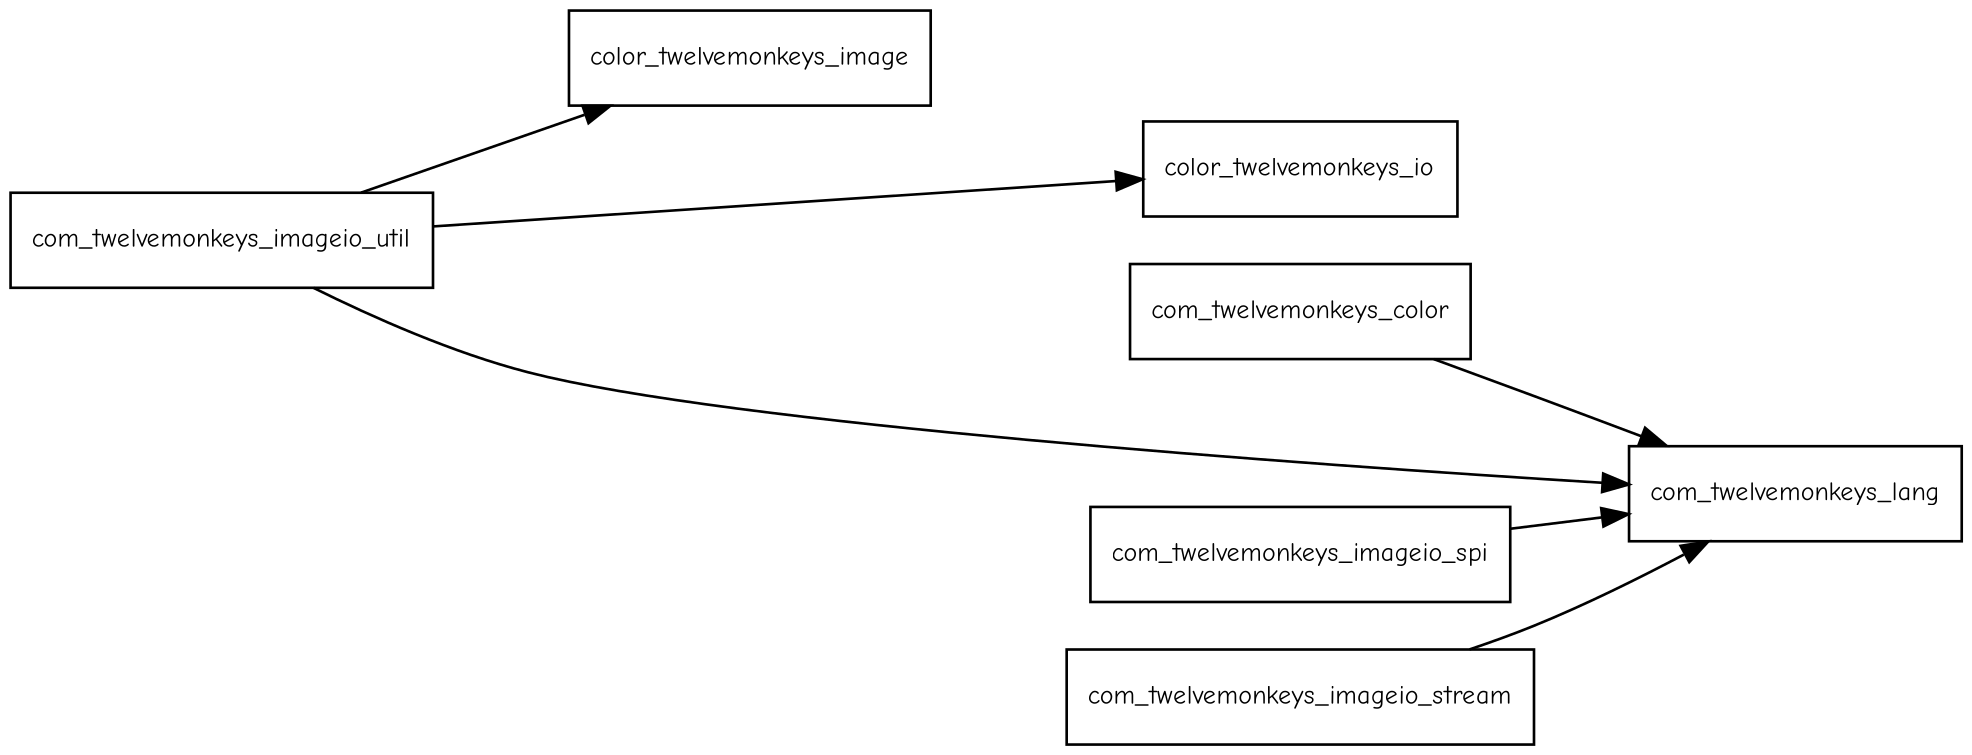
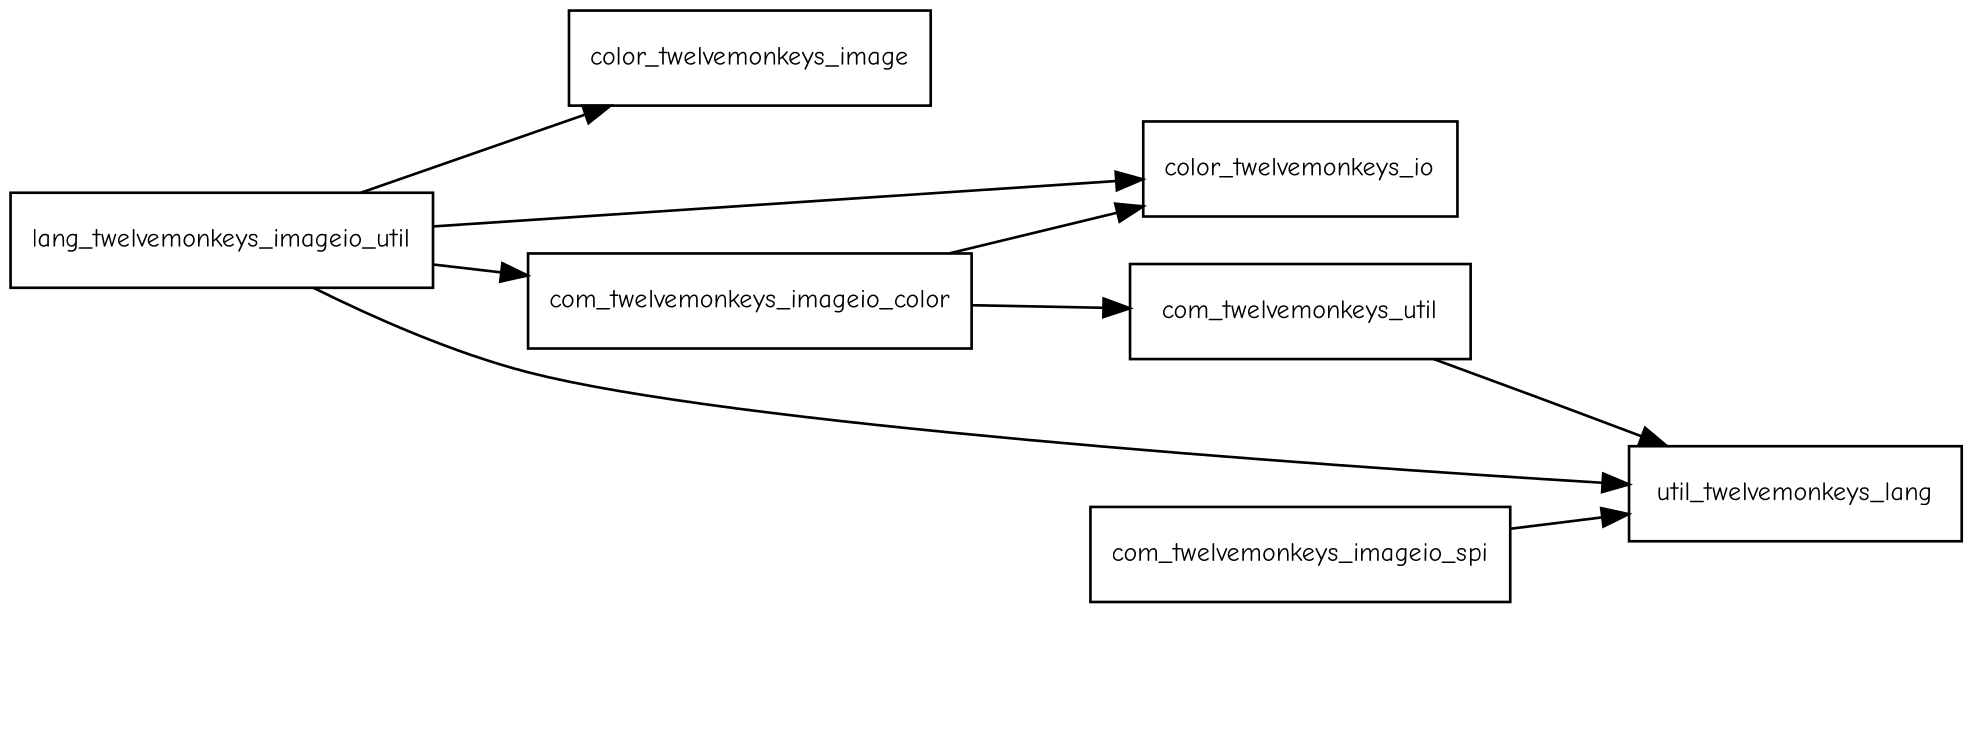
node "com_twelvemonkeys_imageio_util": label "com_twelvemonkeys_imageio_util" -> "lang_twelvemonkeys_imageio_util"
node "com_twelvemonkeys_imageio_color": added
node "com_twelvemonkeys_color": label "com_twelvemonkeys_color" -> "com_twelvemonkeys_util"
node "com_twelvemonkeys_lang": label "com_twelvemonkeys_lang" -> "util_twelvemonkeys_lang"
node "com_twelvemonkeys_imageio_stream": removed
